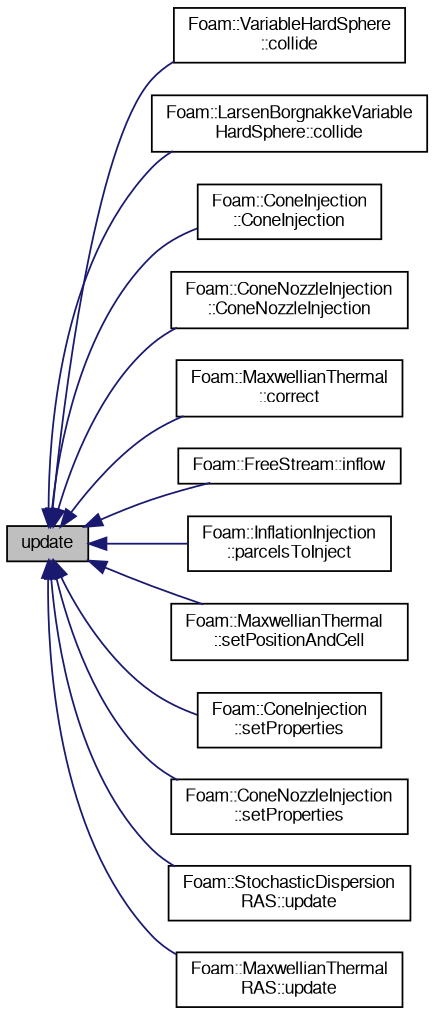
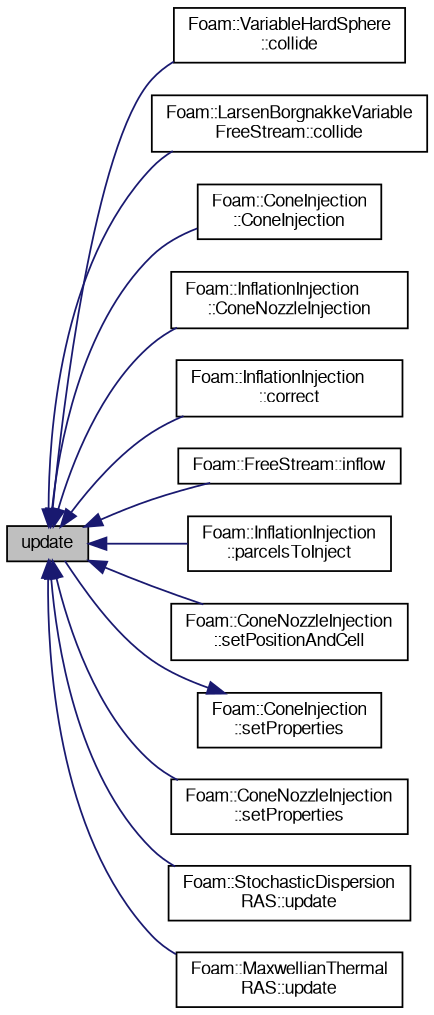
node "Foam::LarsenBorgnakkeVariable HardSphere::collide": label "Foam::LarsenBorgnakkeVariable HardSphere::collide" -> "Foam::LarsenBorgnakkeVariable FreeStream::collide"
node "Foam::ConeNozzleInjection ::ConeNozzleInjection": label "Foam::ConeNozzleInjection ::ConeNozzleInjection" -> "Foam::InflationInjection ::ConeNozzleInjection"
node "Foam::MaxwellianThermal ::correct": label "Foam::MaxwellianThermal ::correct" -> "Foam::InflationInjection ::correct"
node "Foam::MaxwellianThermal ::setPositionAndCell": label "Foam::MaxwellianThermal ::setPositionAndCell" -> "Foam::ConeNozzleInjection ::setPositionAndCell"
edge "Foam::ConeInjection ::setProperties" -> "update": reversed
